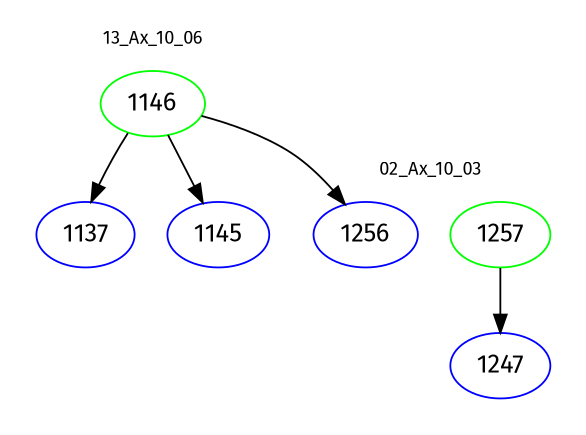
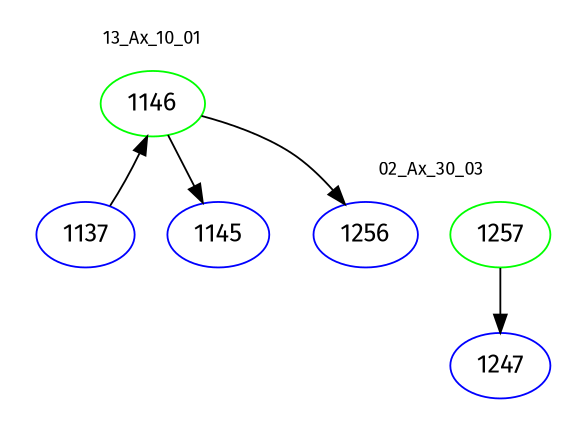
cluster "13_Ax_10_06": label "13_Ax_10_06" -> "13_Ax_10_01"
edge "1146" -> "1137": reversed
cluster "02_Ax_10_03": label "02_Ax_10_03" -> "02_Ax_30_03"
